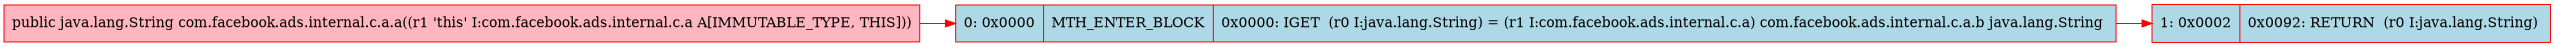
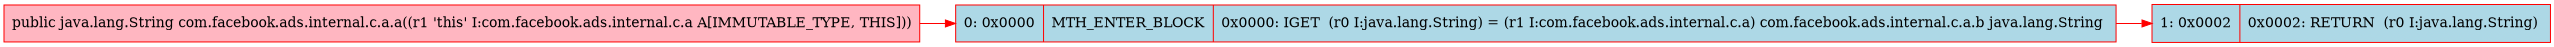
node "1: 0x0002": text "0x0092: RETURN  (r0 I:java.lang.String)" -> "0x0002: RETURN  (r0 I:java.lang.String)"
